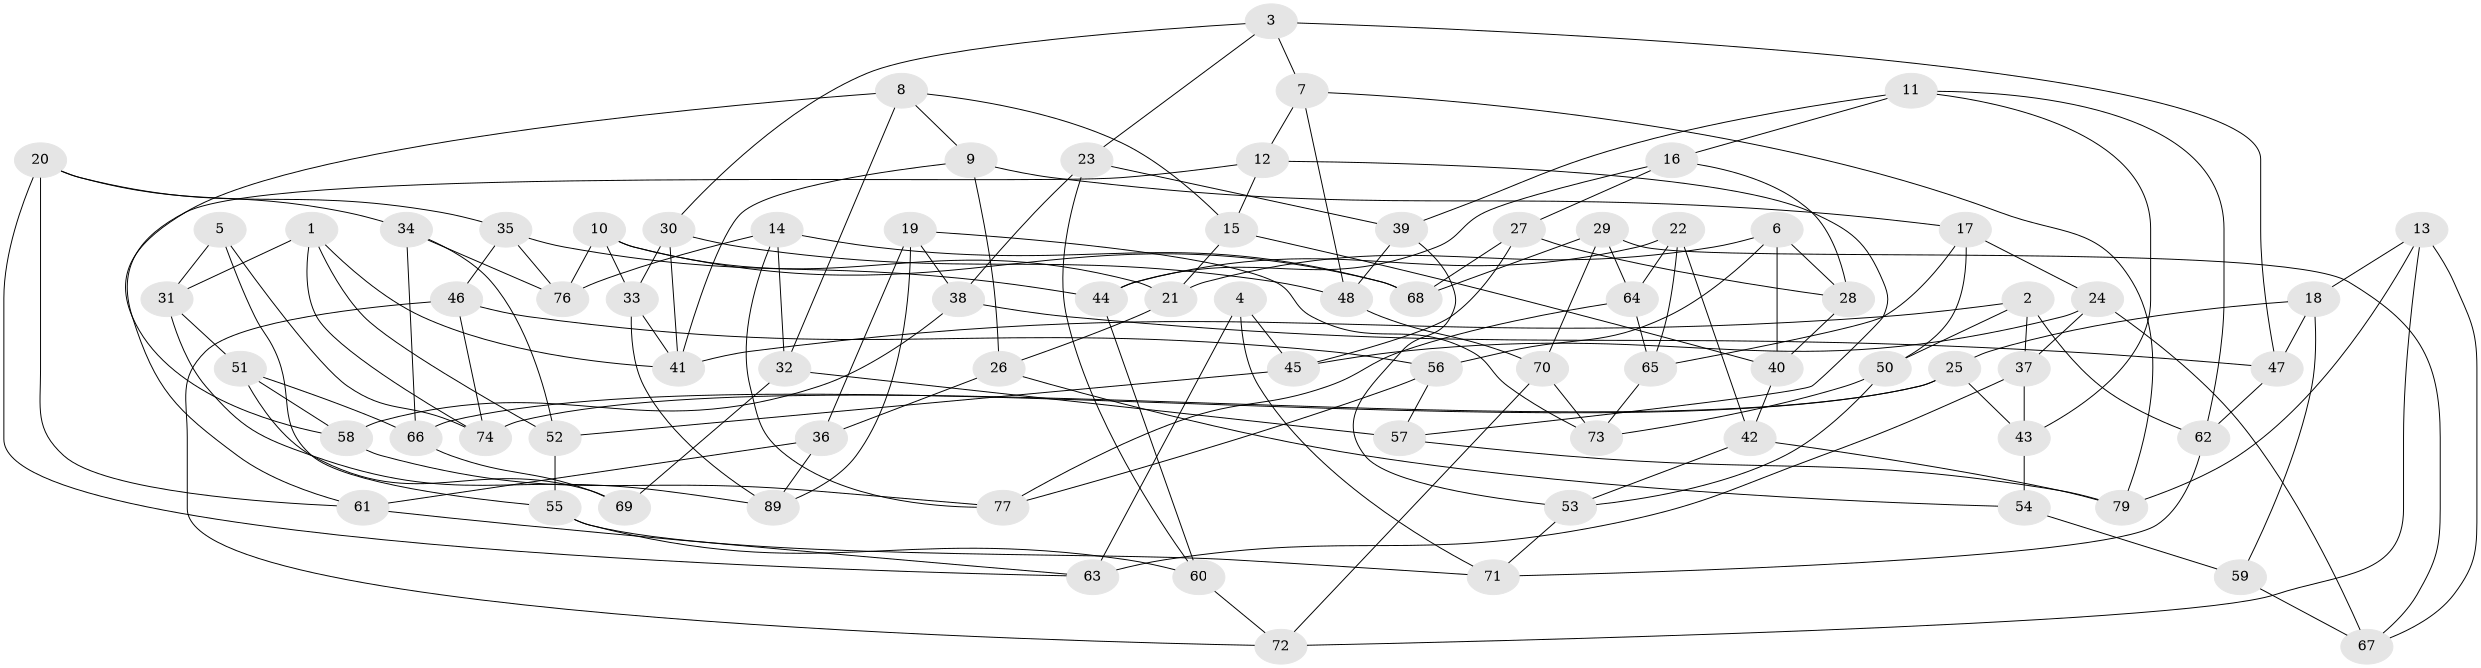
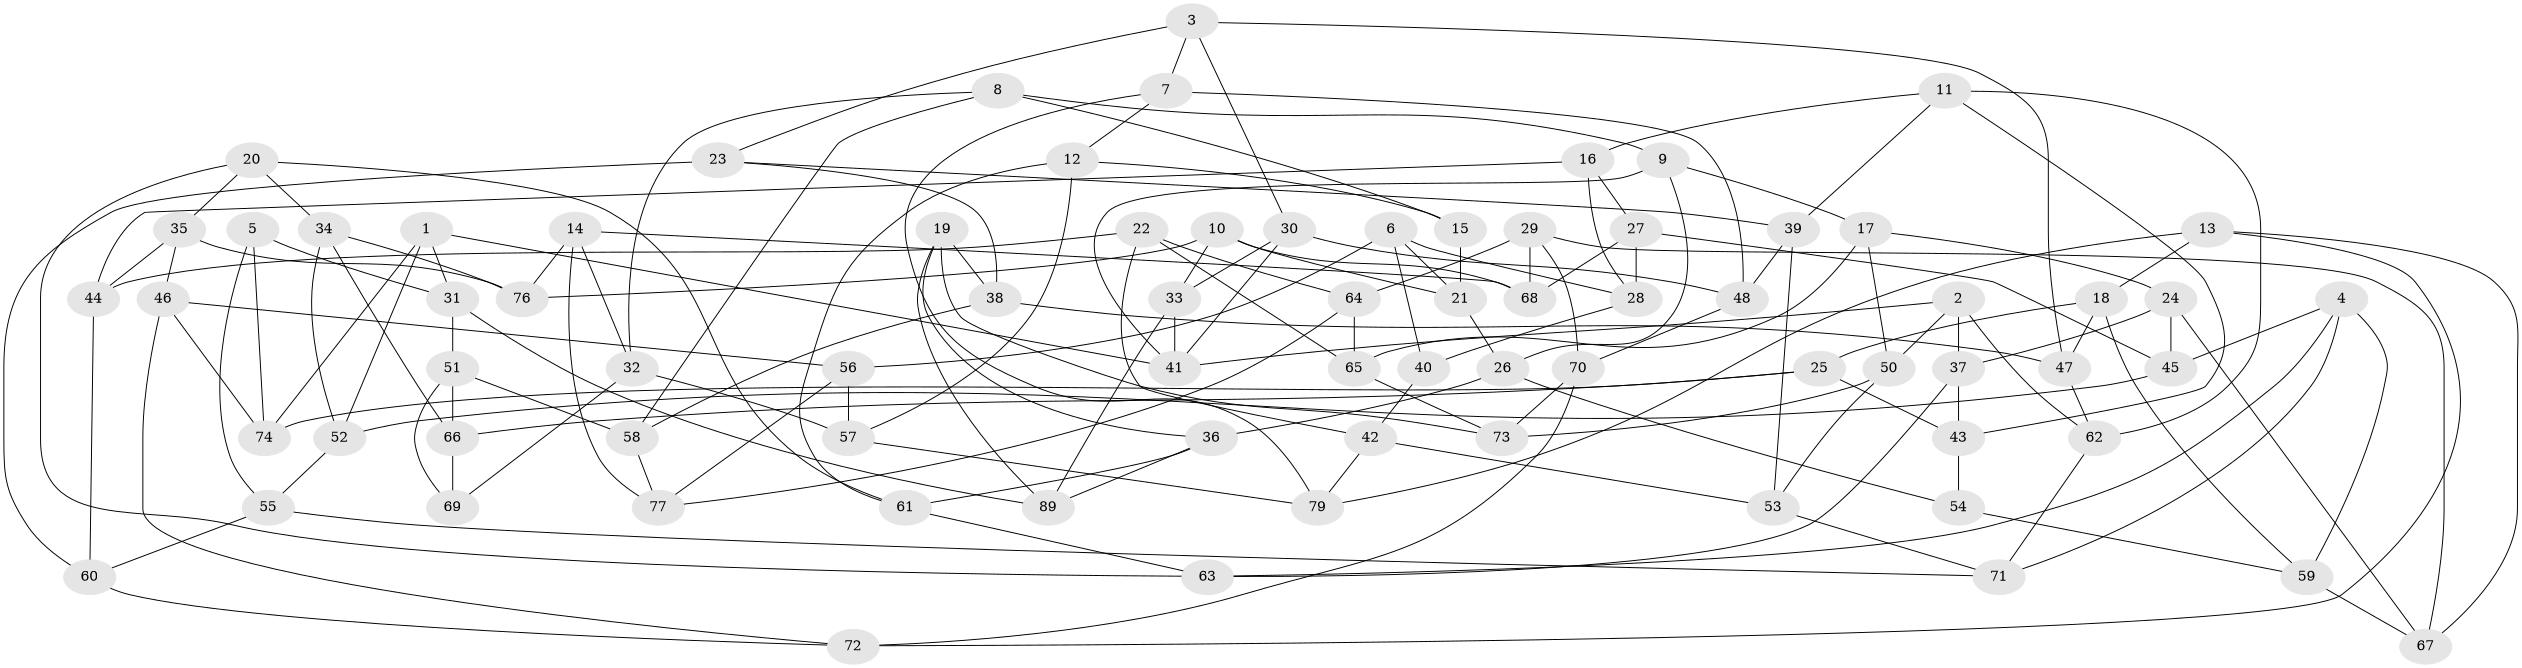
edge "15" -- "40": removed
edge "4" -- "59": added
